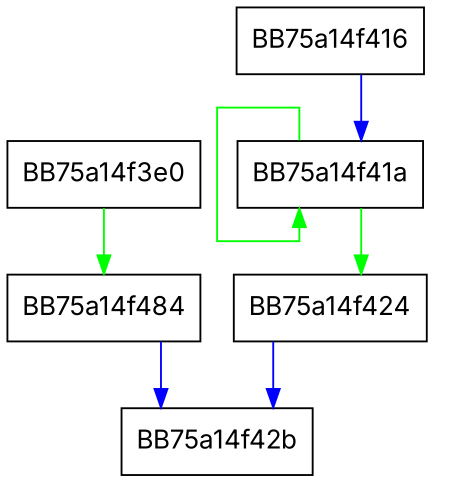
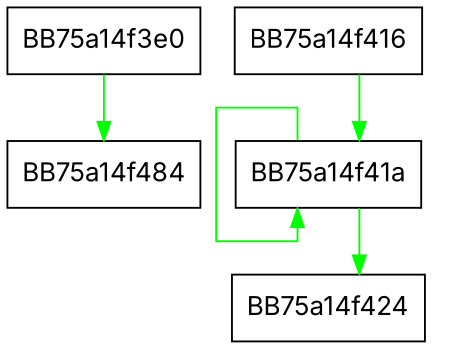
edge "BB75a14f416" -> "BB75a14f41a": color blue -> green
node "BB75a14f42b": removed
